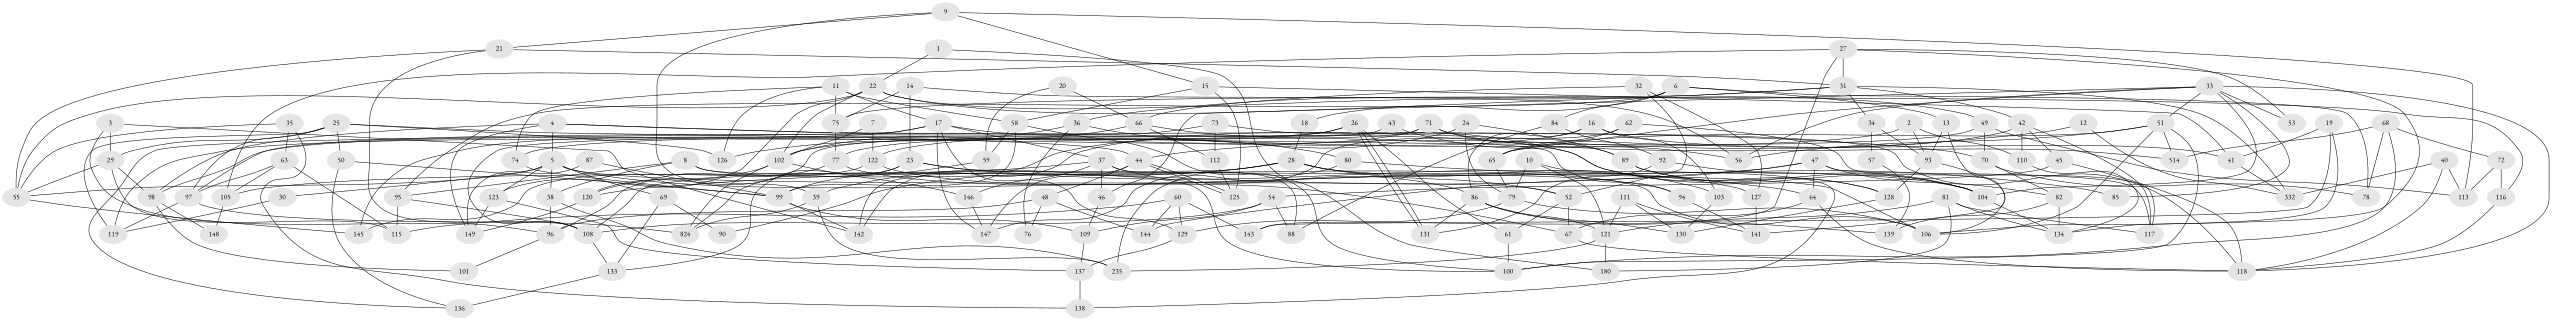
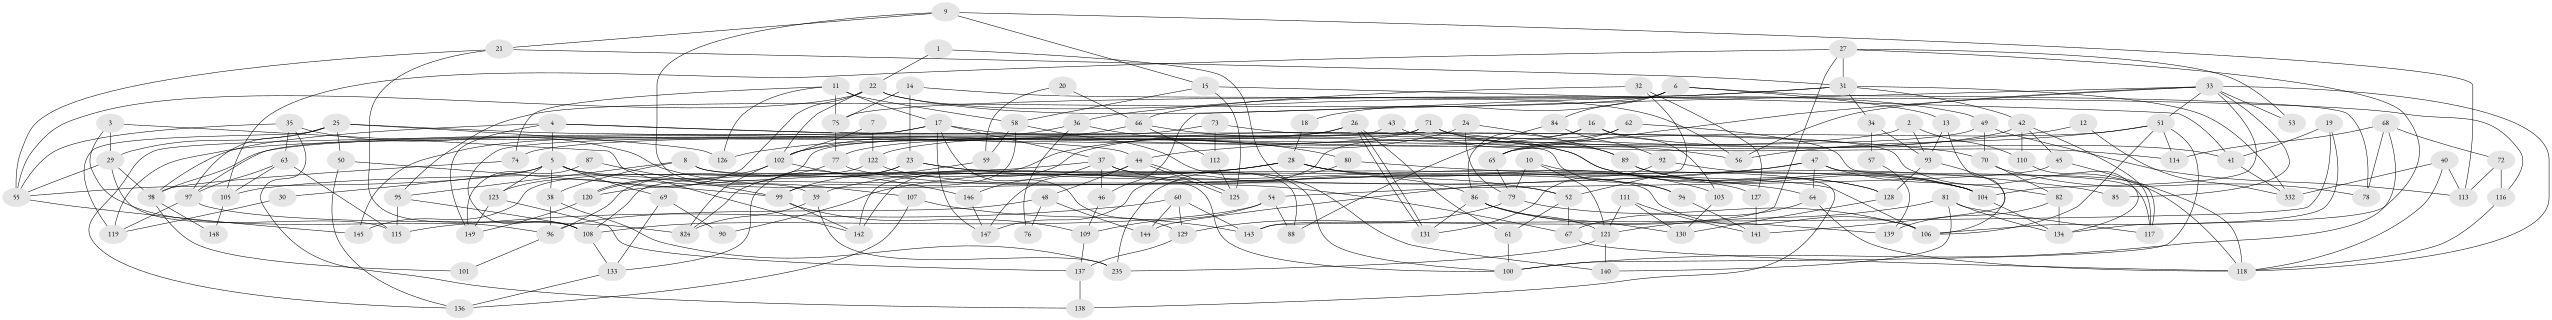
node "514": label "514" -> "114"
edge "74" -- "99": now "74" -- "98"
node "107": added
node "180": label "180" -> "140"
